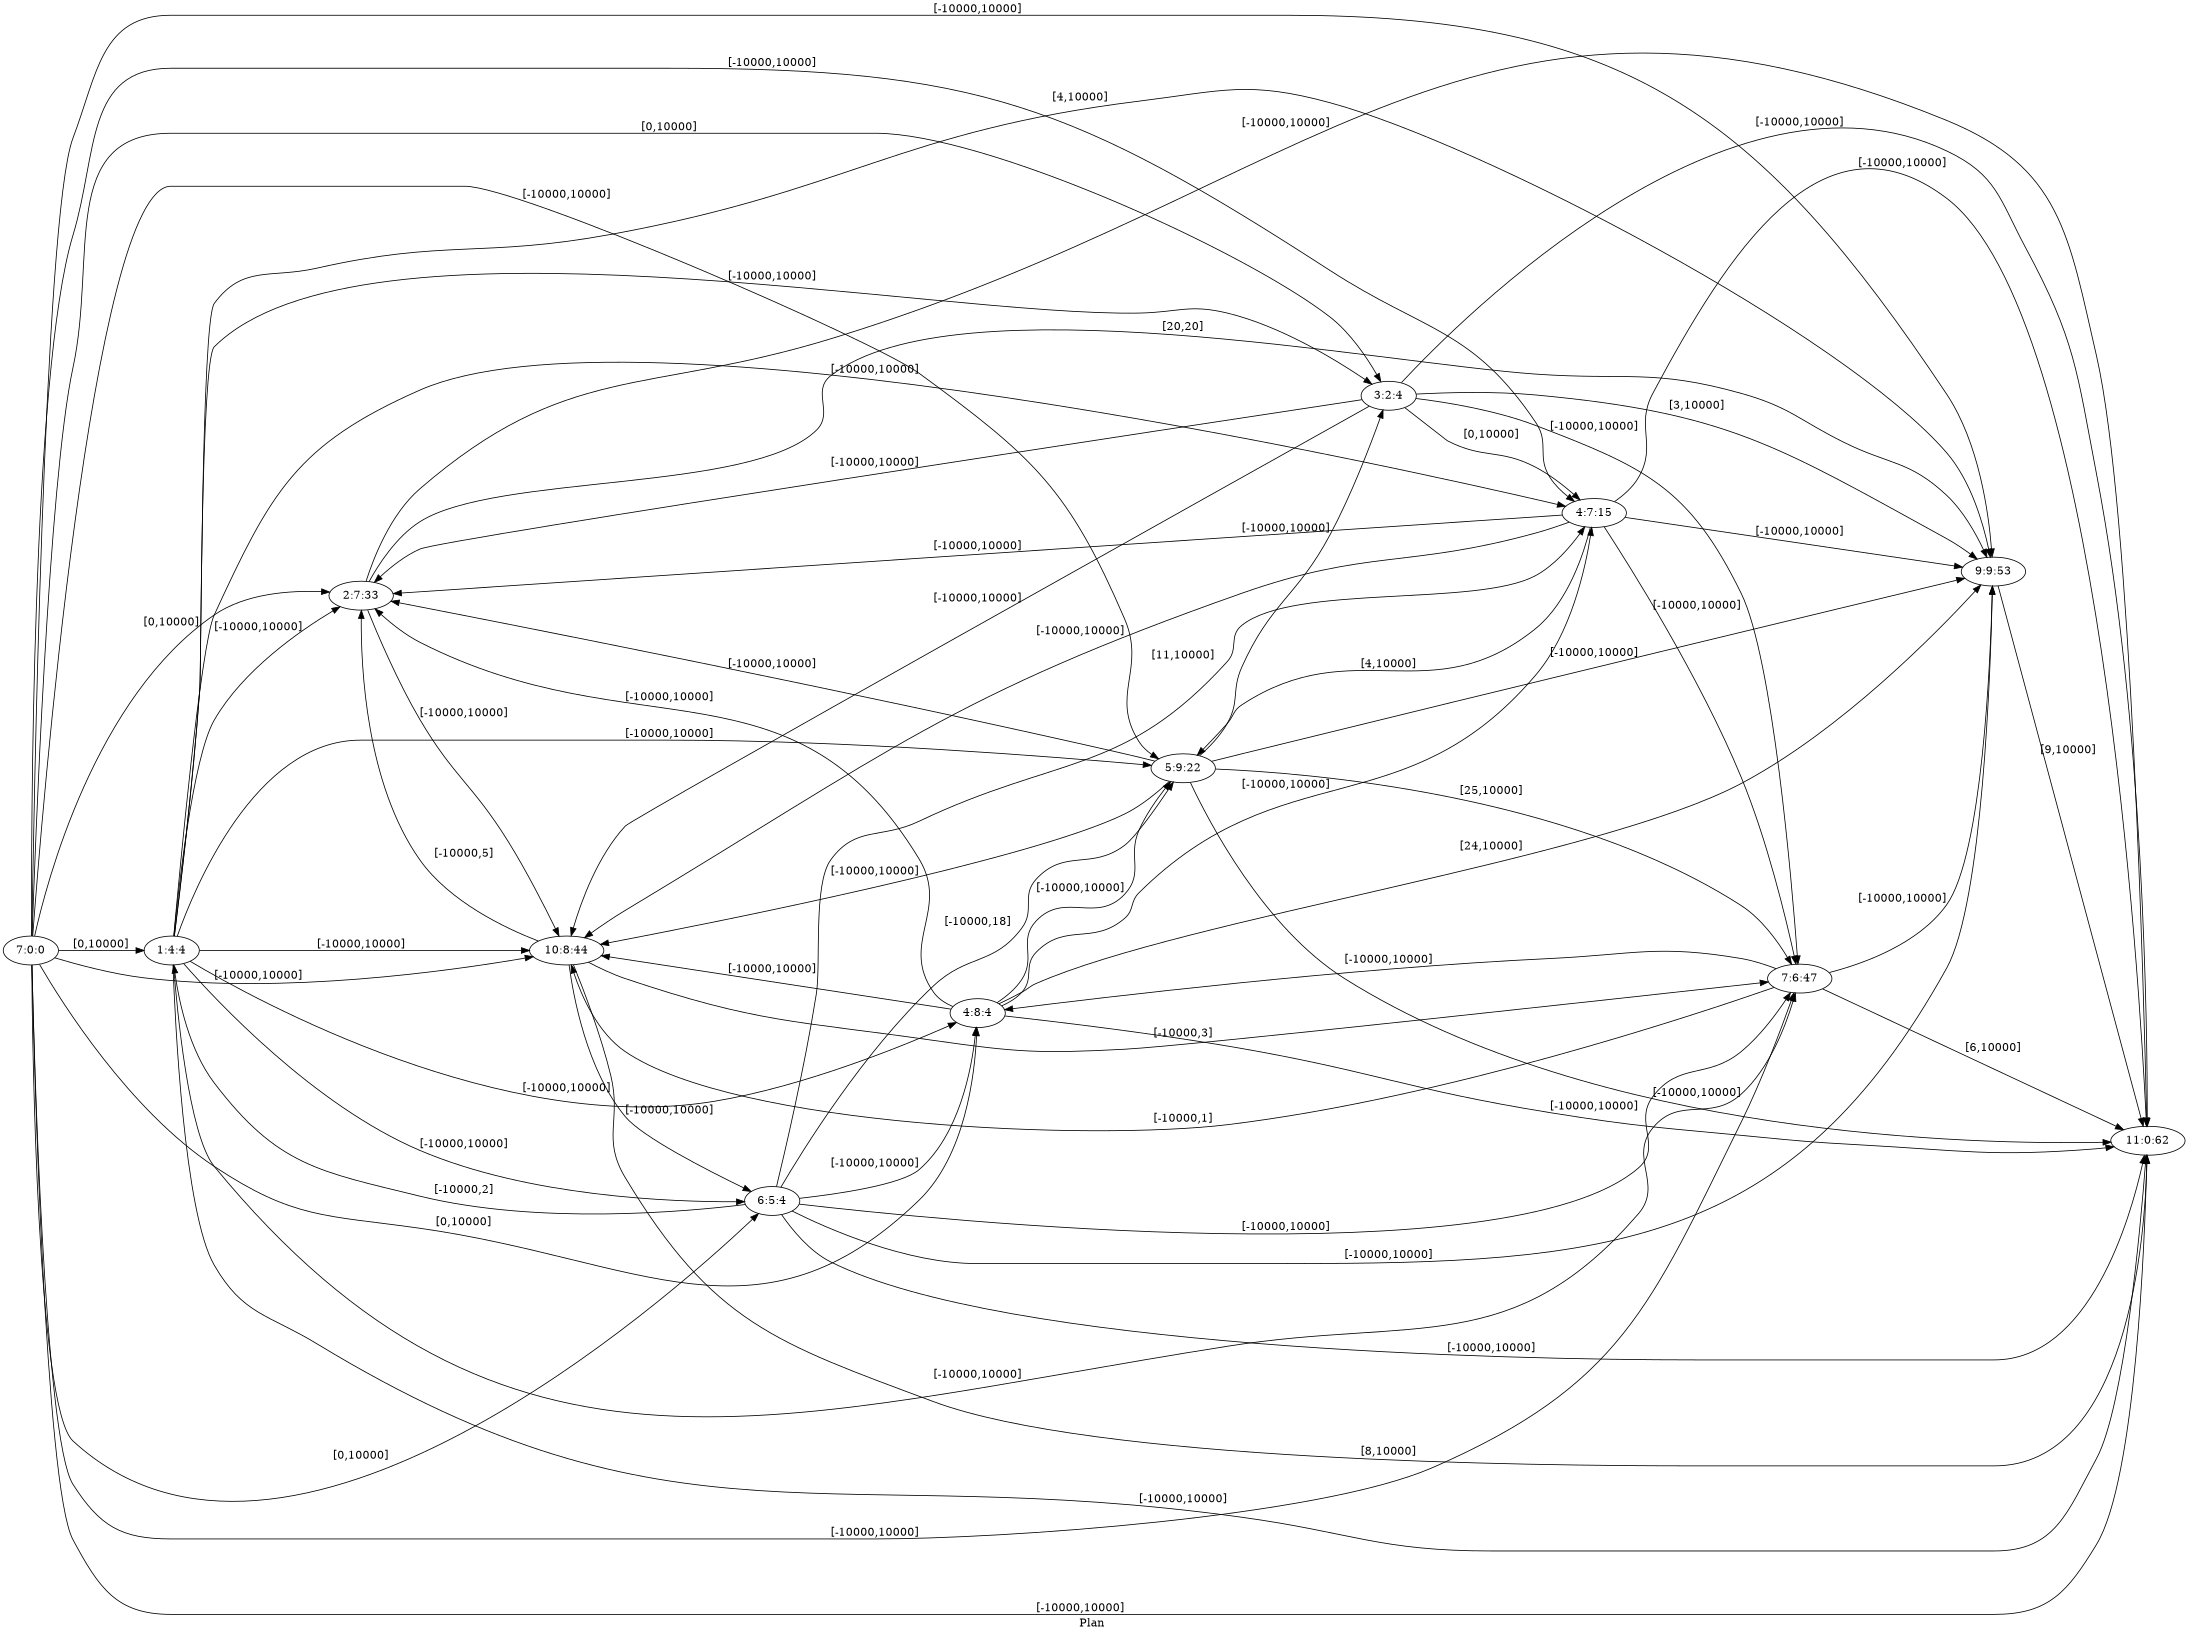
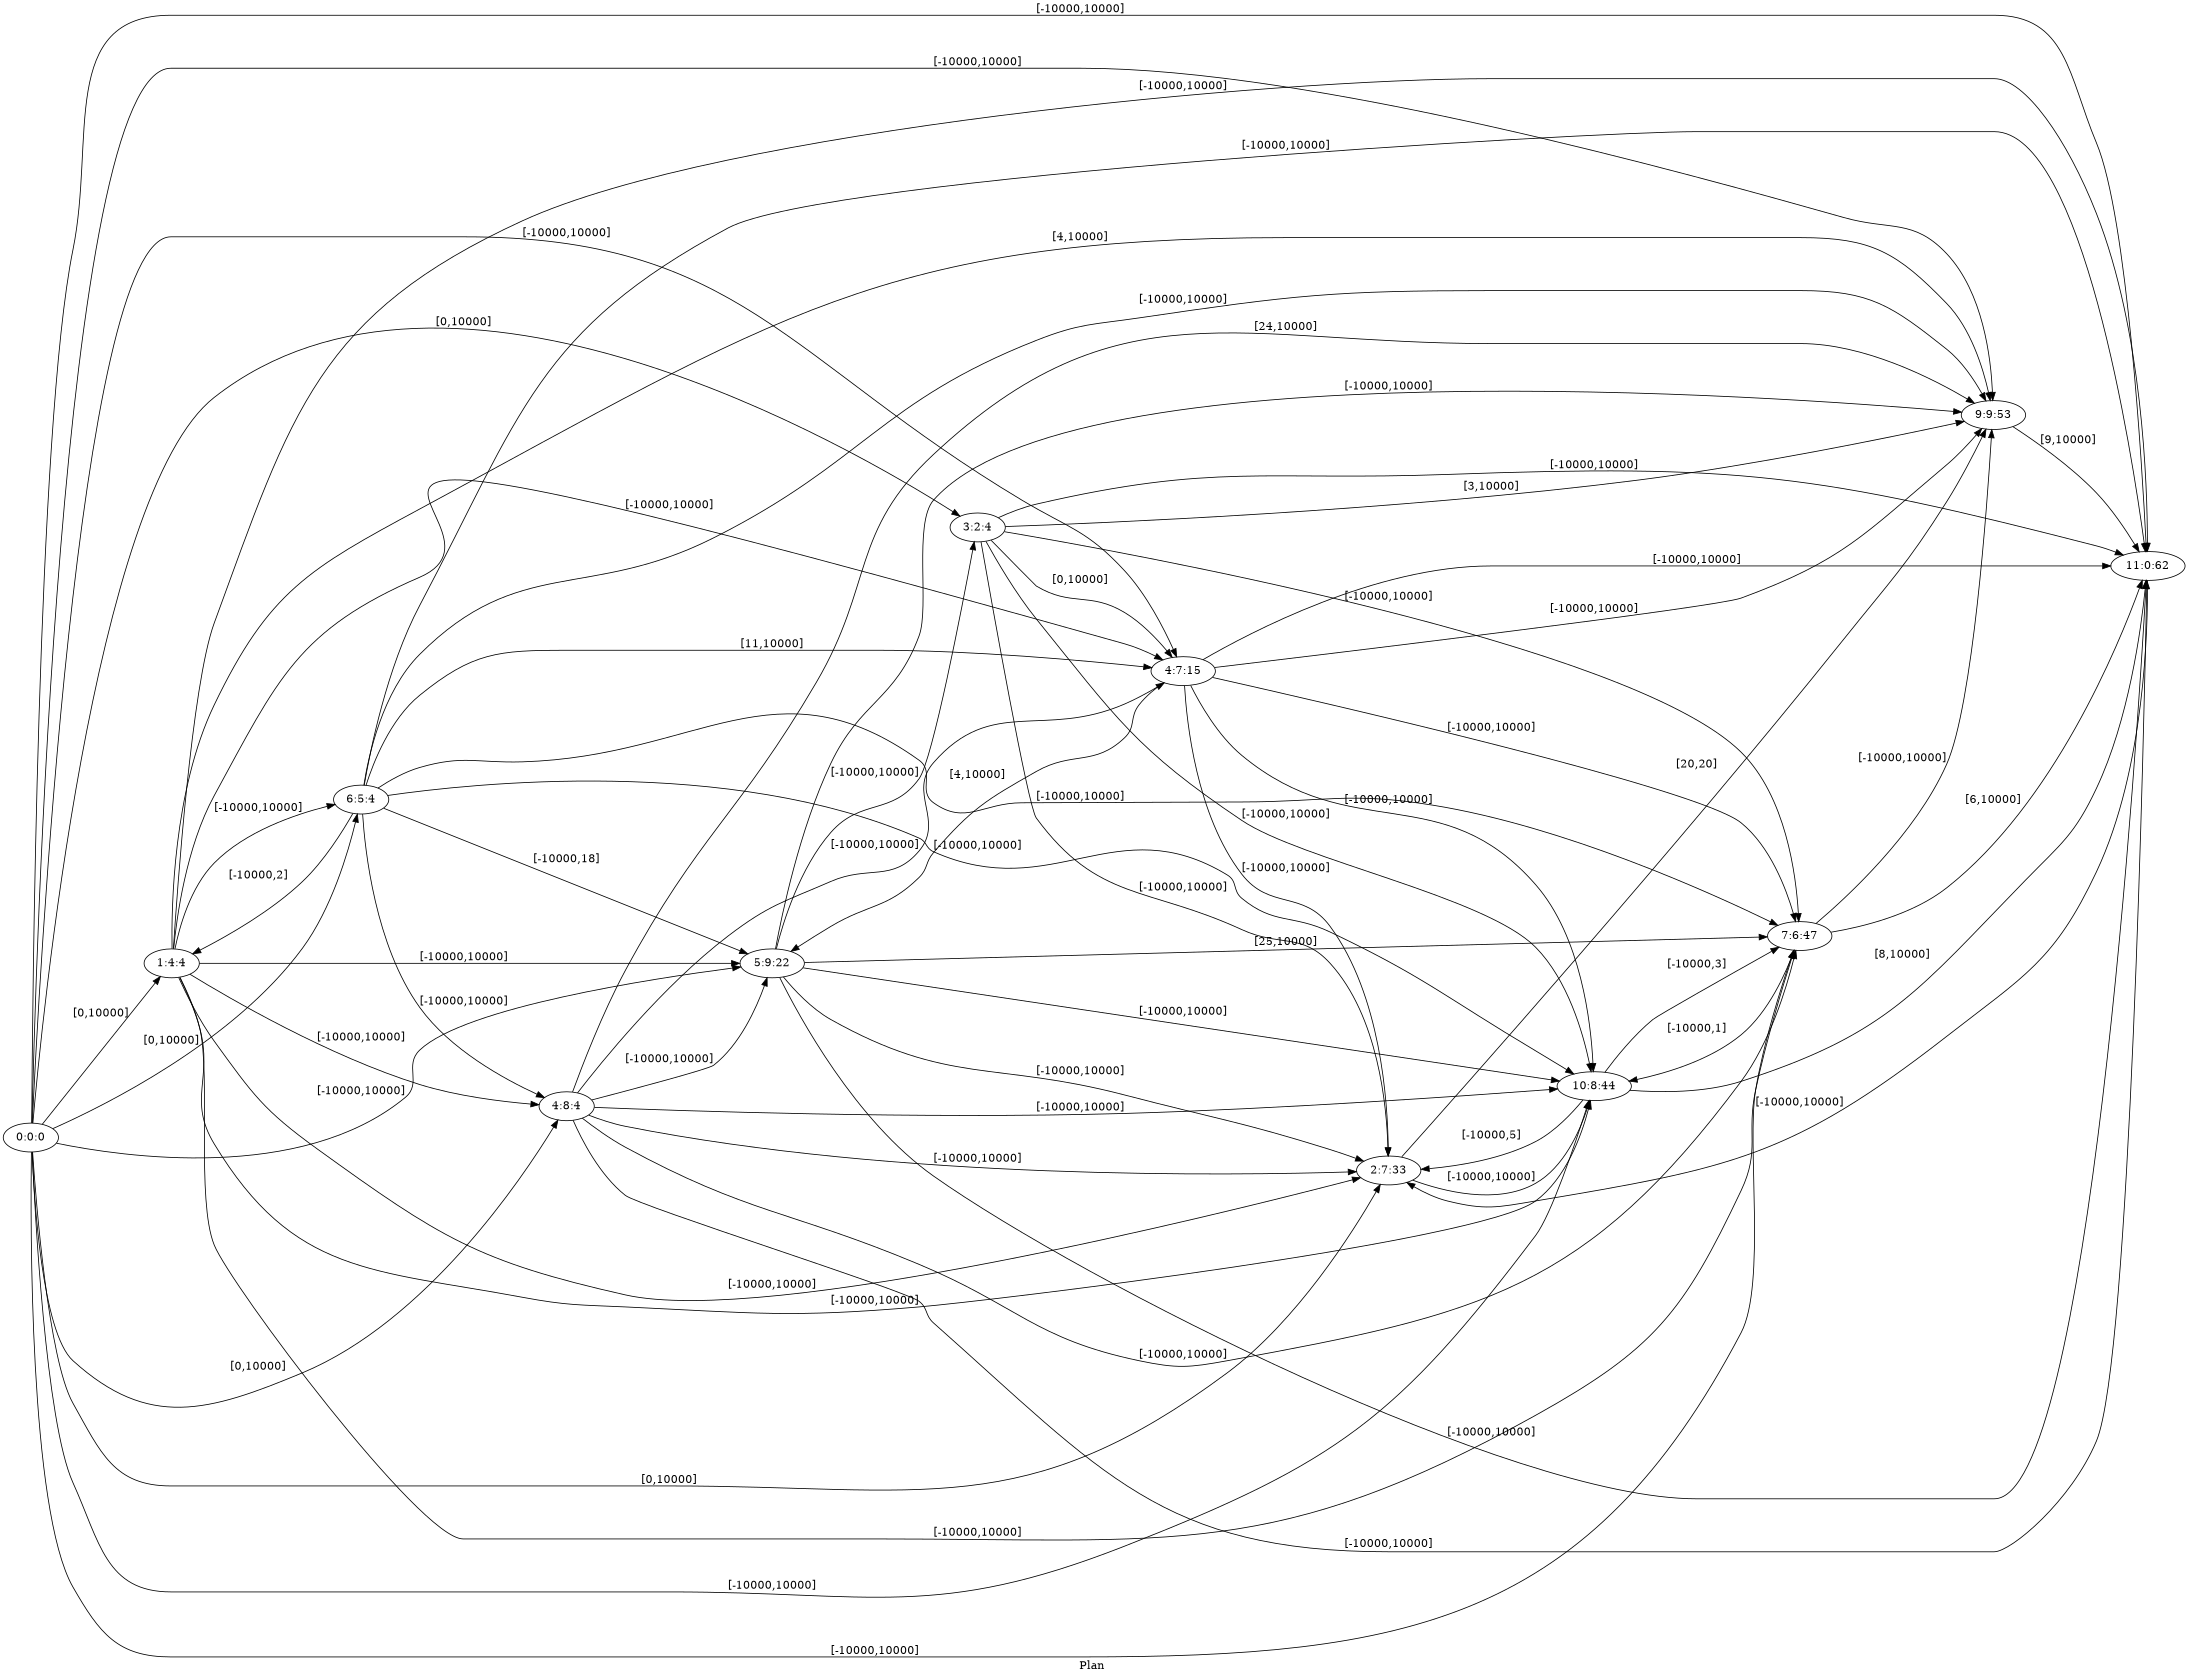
edge "2:7:33" -> "11:0:62": reversed
edge "1:4:4" -> "3:2:4": removed, label "[-10000,10000]"
node "7:0:0": label "7:0:0" -> "0:0:0"
edge "7:6:47" -> "4:8:4": reversed
edge "10:8:44" -> "6:5:4": reversed
